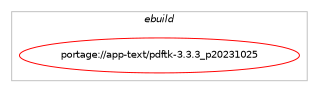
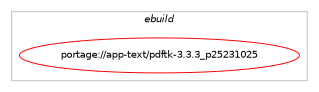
node "portage://app-text/pdftk-3.3.3_p20231025": label "portage://app-text/pdftk-3.3.3_p20231025" -> "portage://app-text/pdftk-3.3.3_p25231025"
